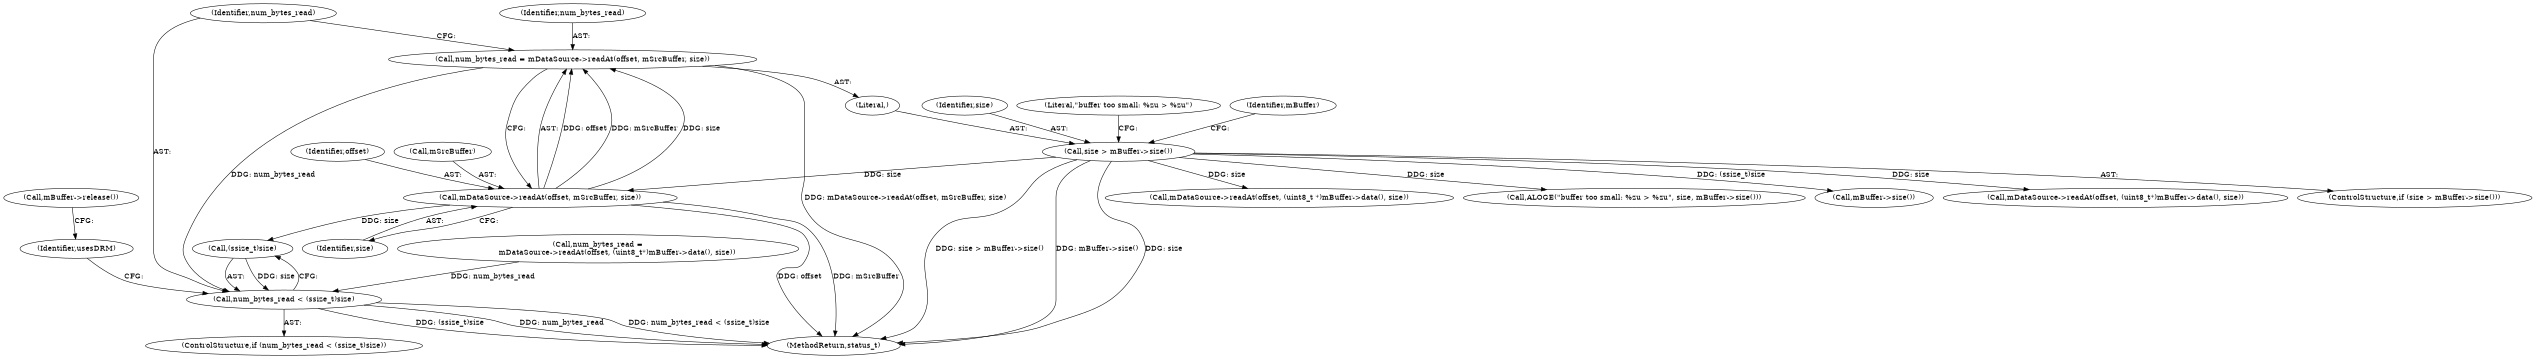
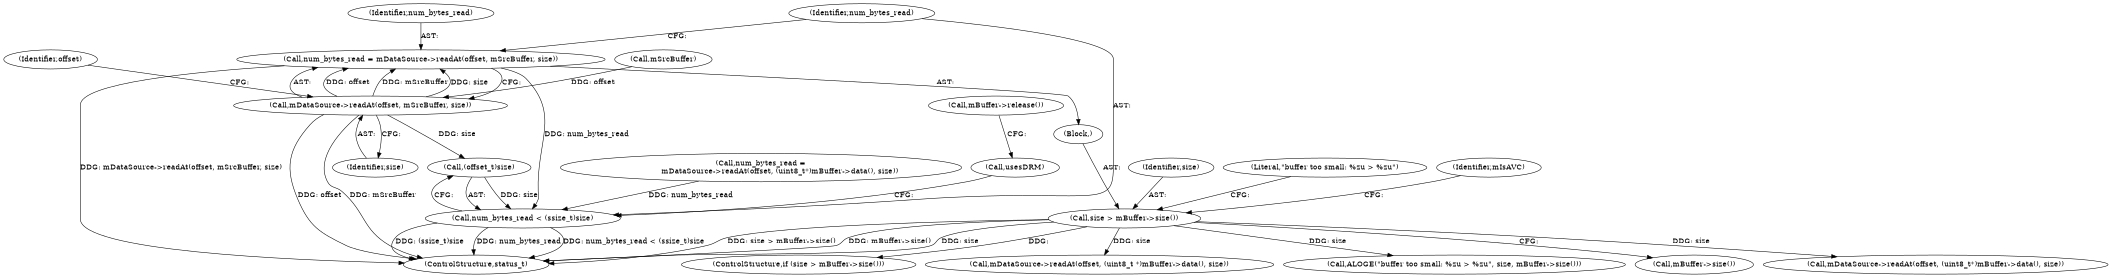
node "(Literal,)": label "(Literal,)" -> "(Block,)"
node "(Identifier,mBuffer)": label "(Identifier,mBuffer)" -> "(Identifier,mIsAVC)"
edge "(Call,size > mBuffer->size())" -> "(Call,mDataSource->readAt(offset, mSrcBuffer, size))": removed, label "DDG: size"
edge "(Identifier,offset)" -> "(Call,mDataSource->readAt(offset, mSrcBuffer, size))": label "AST: " -> "CFG: "
edge "(Call,mSrcBuffer)" -> "(Call,mDataSource->readAt(offset, mSrcBuffer, size))": label "AST: " -> "DDG: offset"
edge "(Call,size > mBuffer->size())" -> "(Call,mBuffer->size())": label "DDG: (ssize_t)size" -> "CFG: "
edge "(Call,size > mBuffer->size())" -> "(ControlStructure,if (size > mBuffer->size()))": label "AST: " -> "DDG: "
node "(Identifier,usesDRM)": label "(Identifier,usesDRM)" -> "(Call,usesDRM)"
node "(Call,(ssize_t)size)": label "(Call,(ssize_t)size)" -> "(Call,(offset_t)size)"
node "(ControlStructure,if (num_bytes_read < (ssize_t)size))": removed
node "(MethodReturn,status_t)": label "(MethodReturn,status_t)" -> "(ControlStructure,status_t)"
